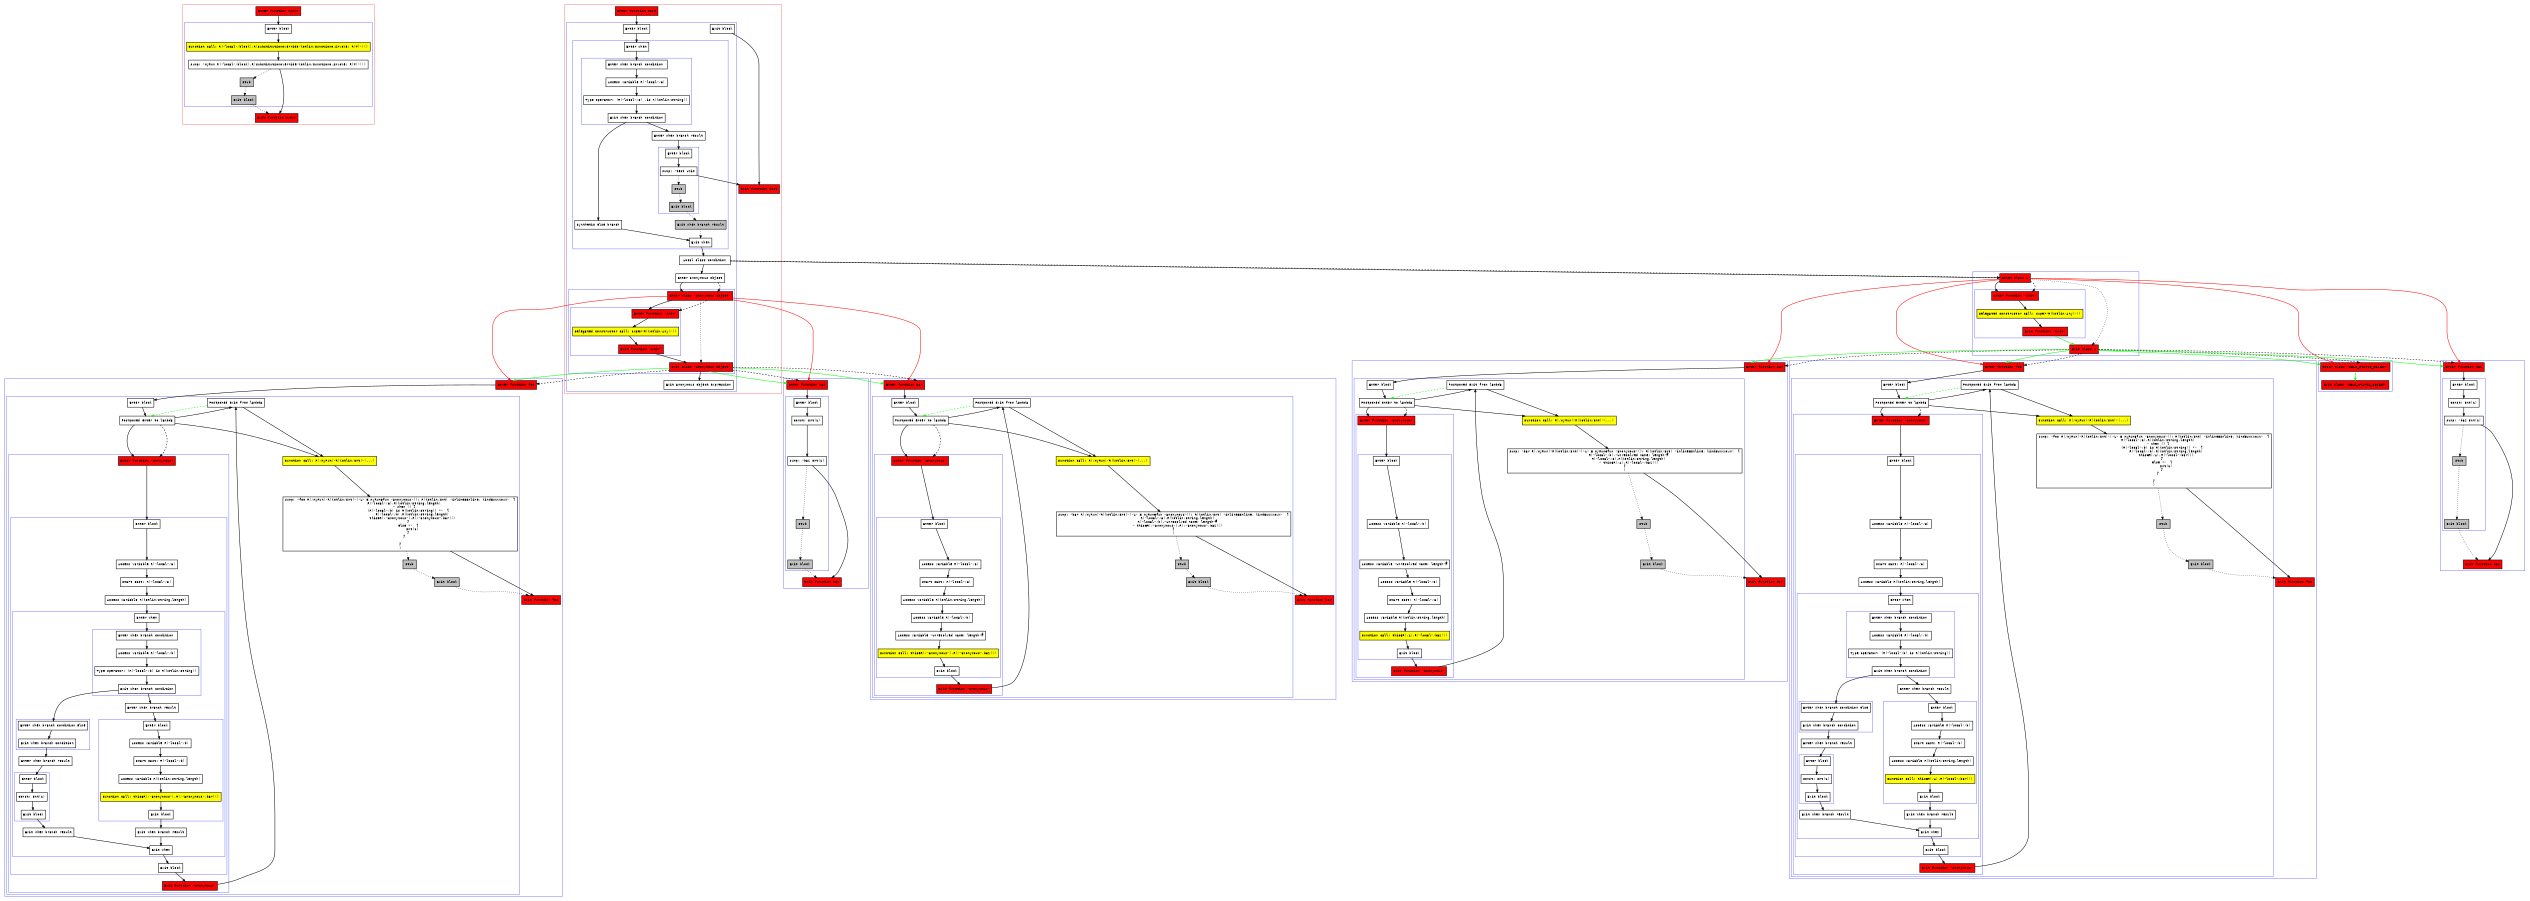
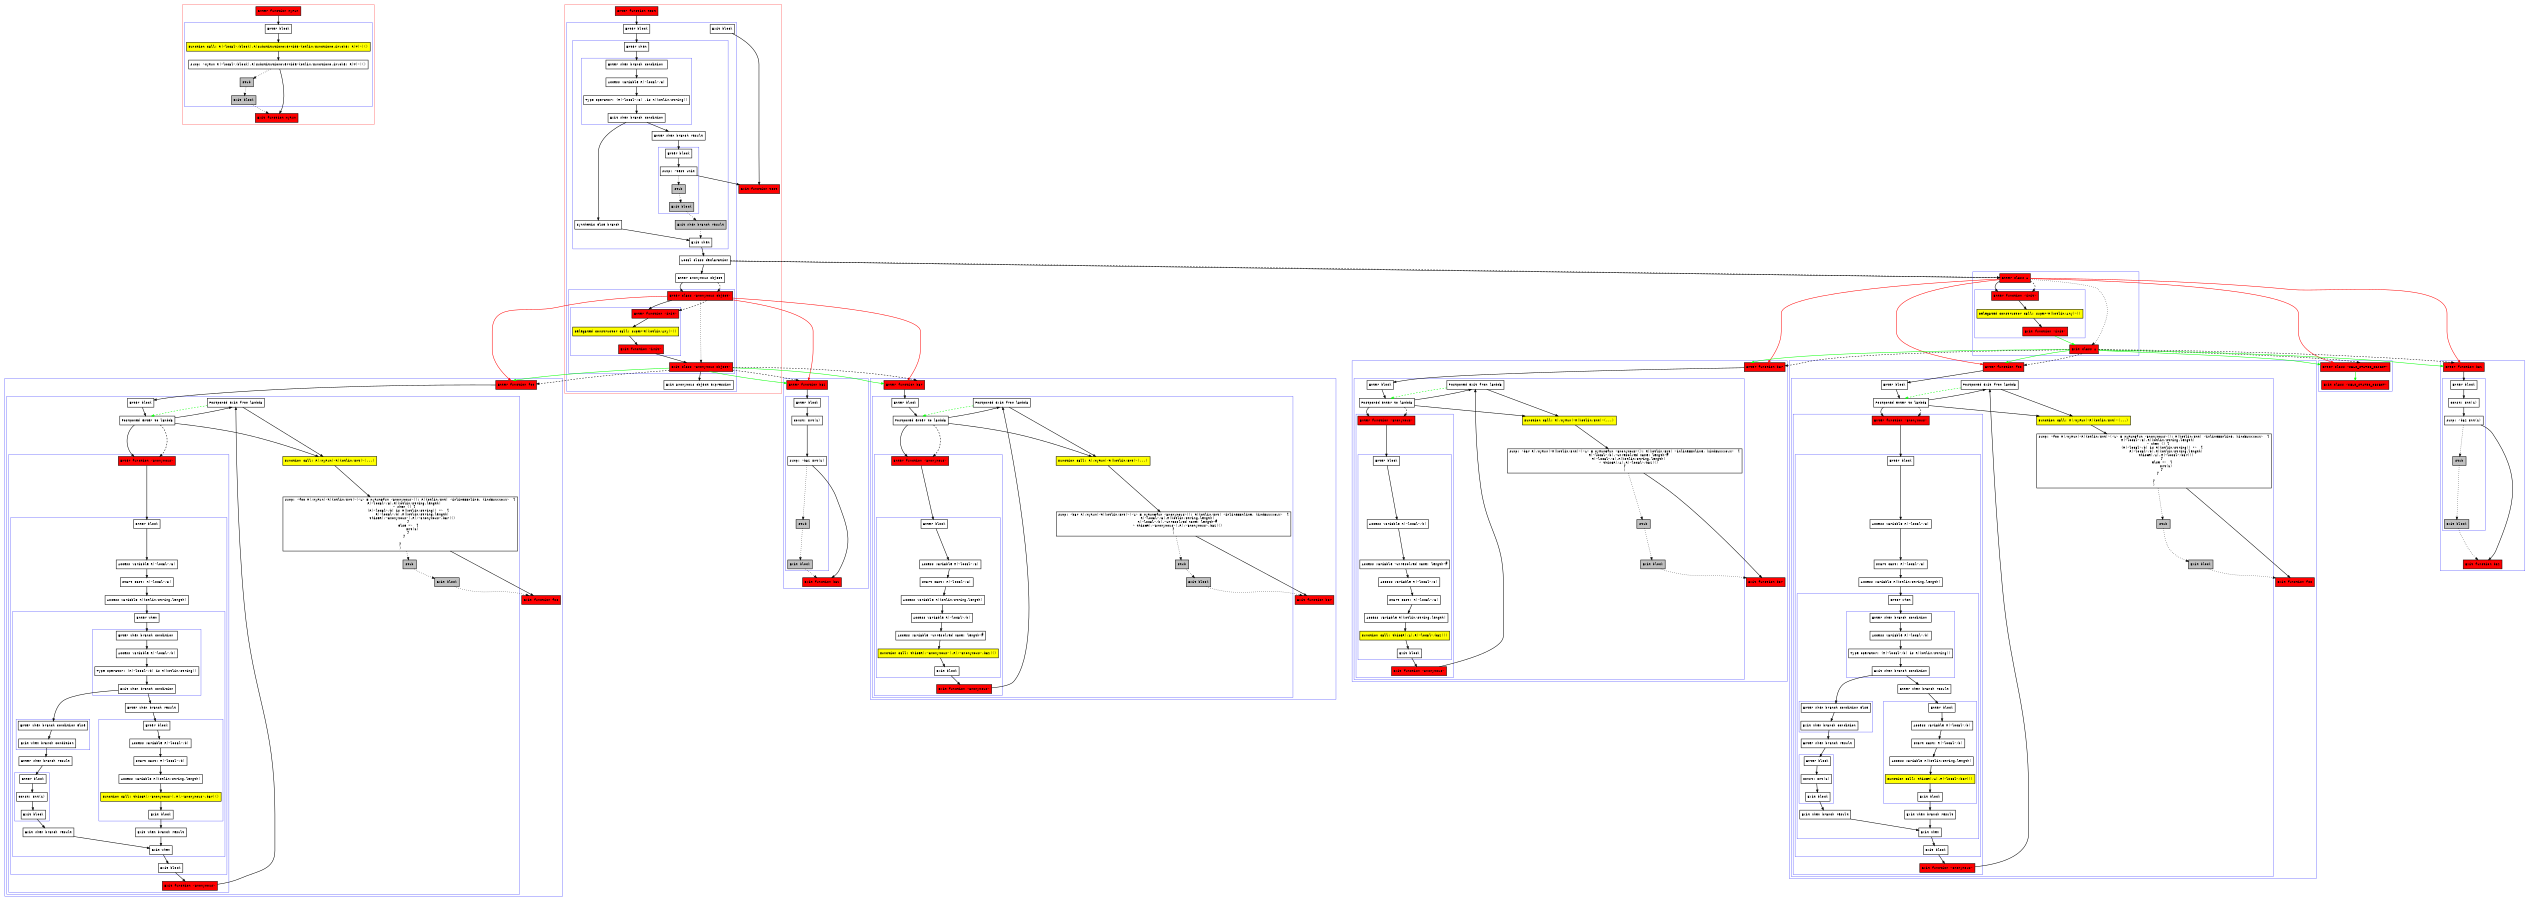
node "Local class condition": label "Local class condition" -> "Local class declaration"
